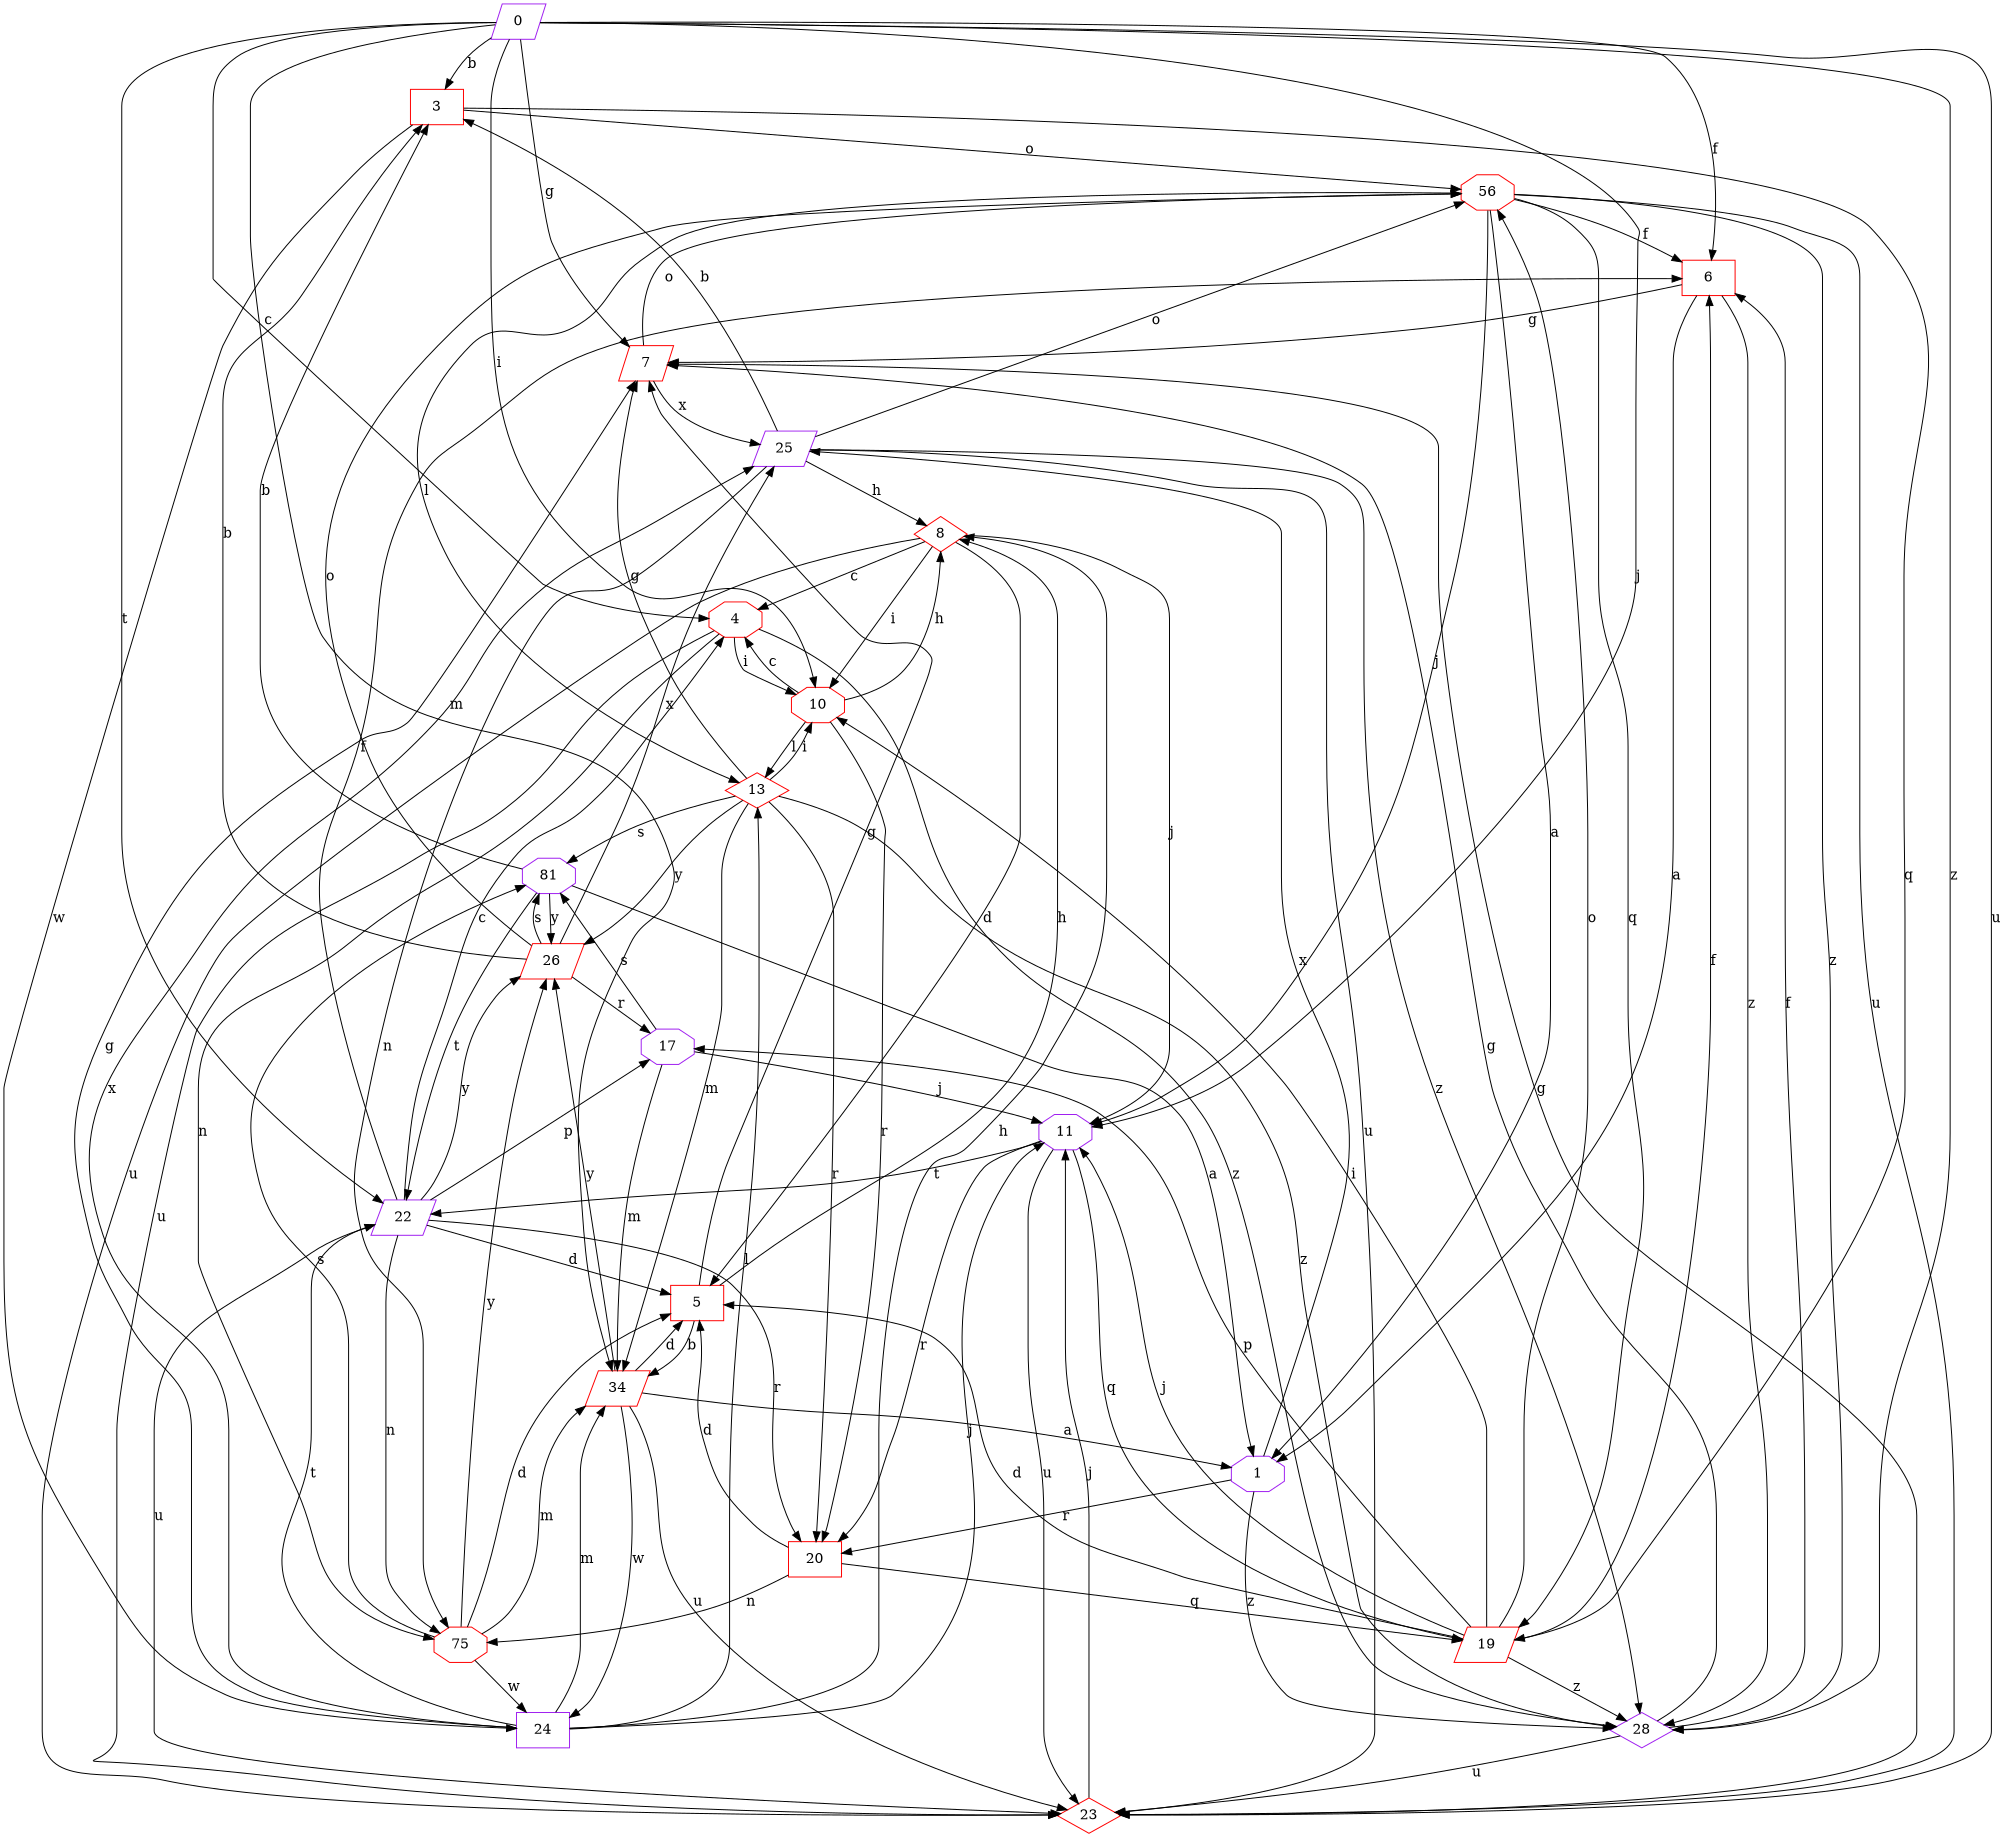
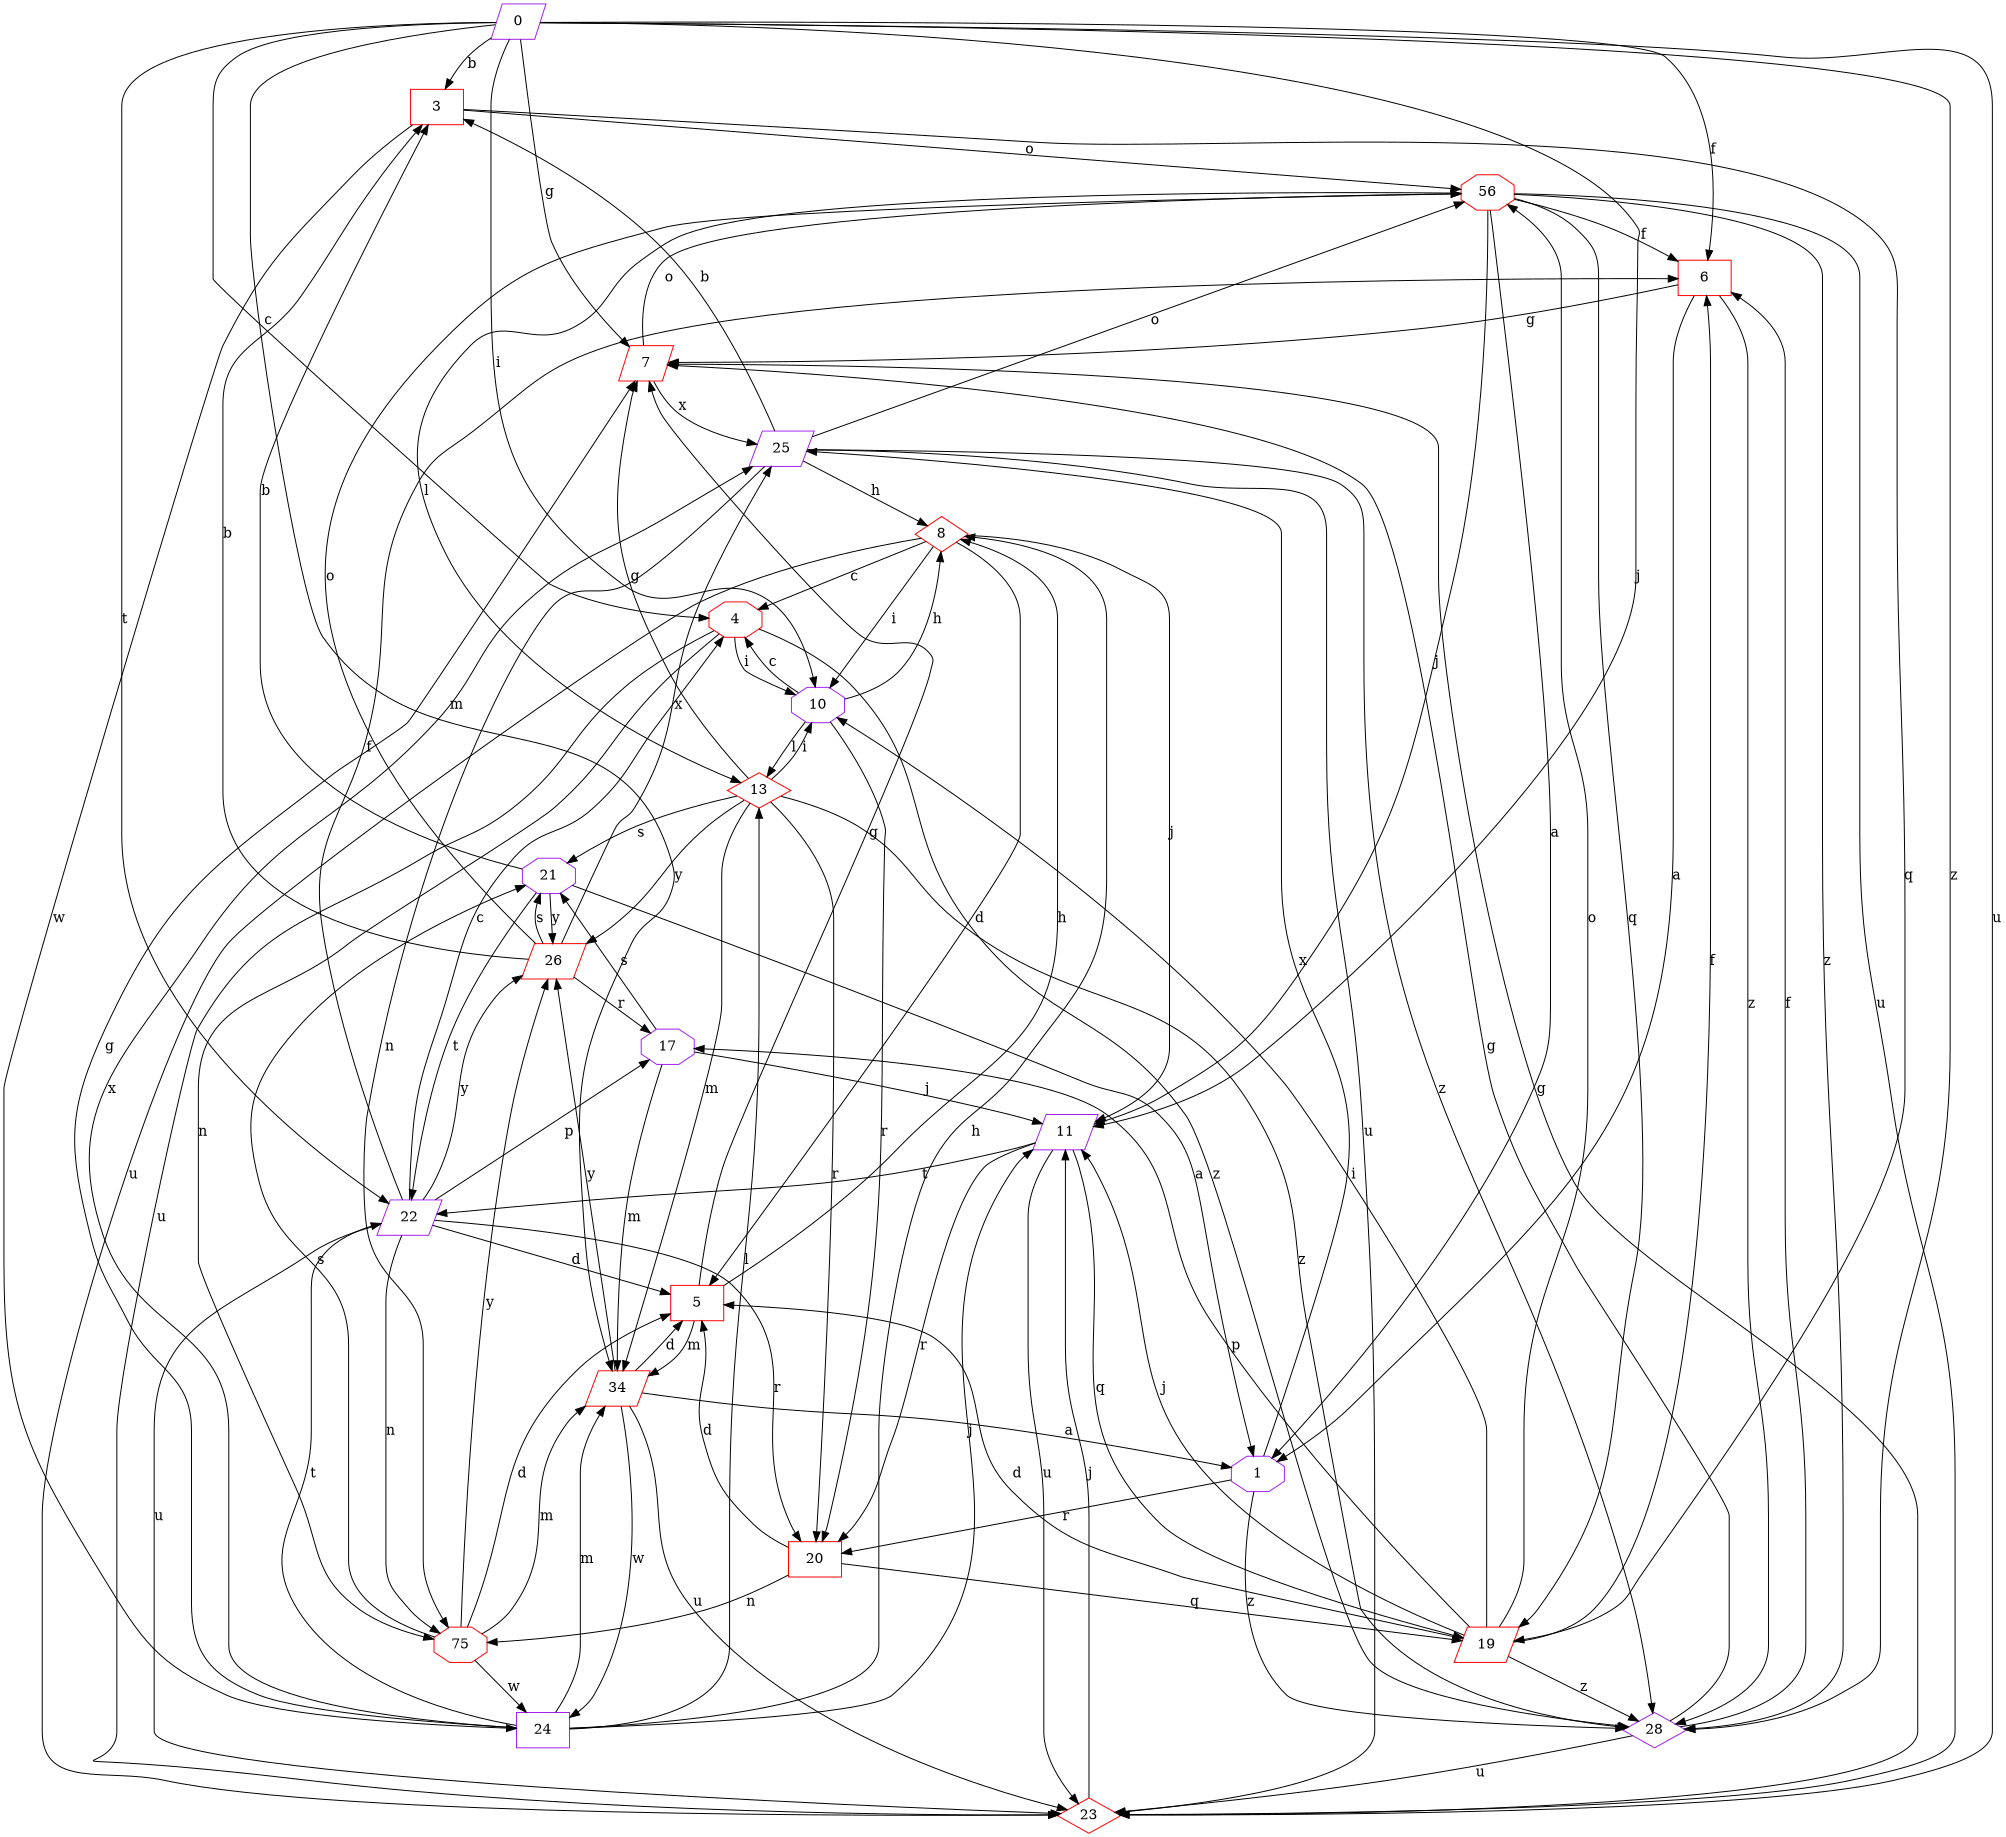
node "10": color red -> purple
node "81": label "81" -> "21"
node "11": shape octagon -> parallelogram
edge "5" -> "34": label "b" -> "m"
